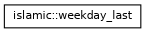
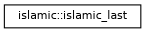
node "islamic::weekday_last": label "islamic::weekday_last" -> "islamic::islamic_last"
